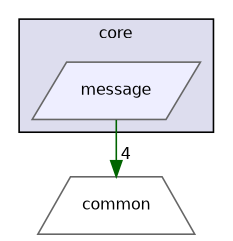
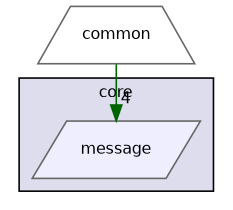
edge "message" -> "common": reversed
